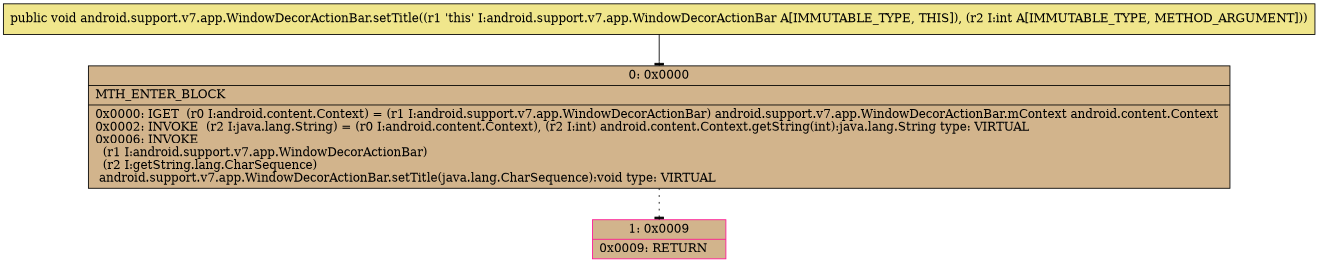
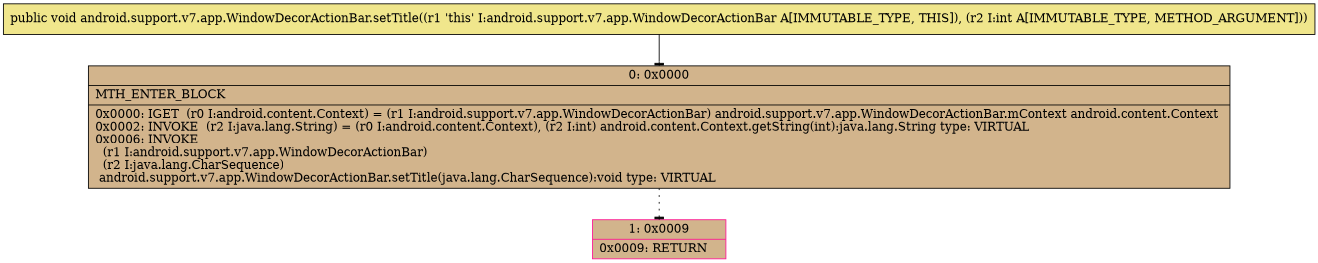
node "0: 0x0000": text "(r2 I:getString.lang.CharSequence)" -> "(r2 I:java.lang.CharSequence)"
